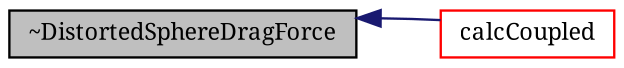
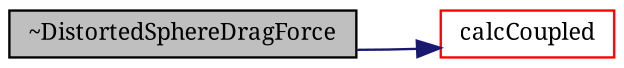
edge "calcCoupled" -> "~DistortedSphereDragForce": reversed
